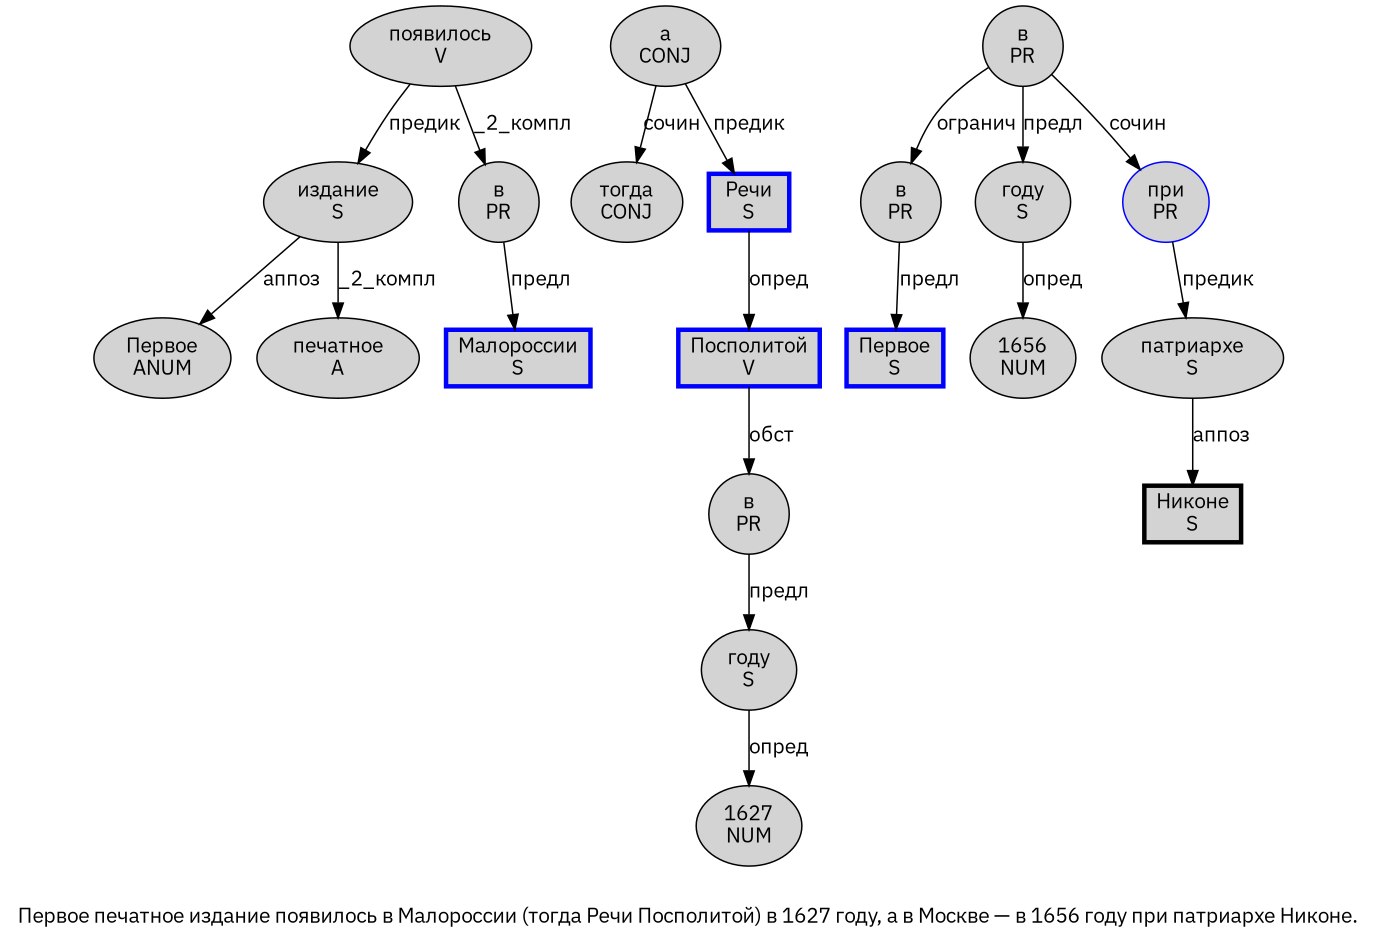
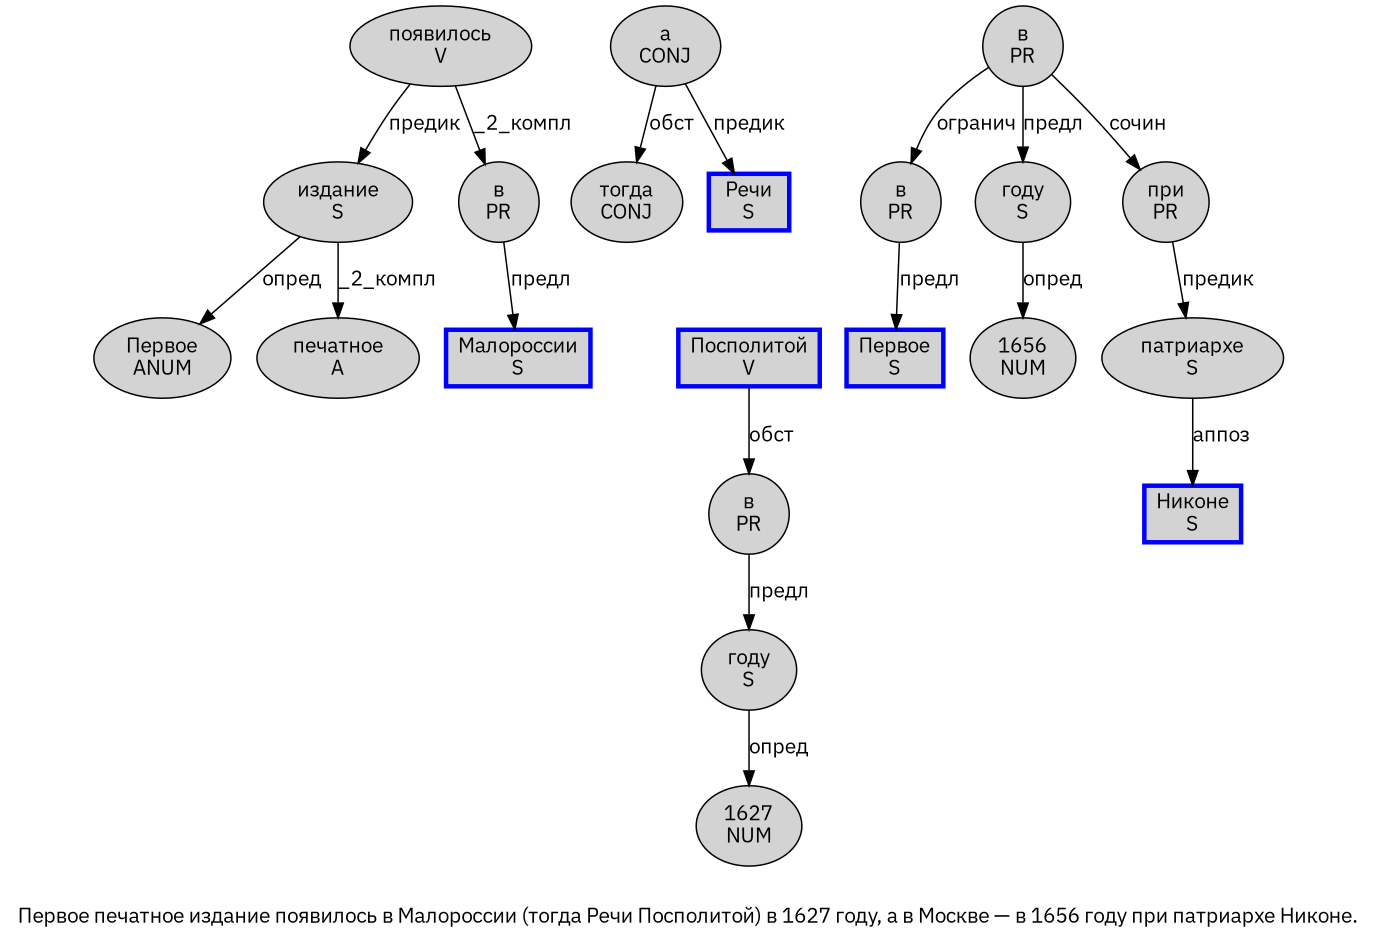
edge "а CONJ" -> "тогда CONJ": label "сочин" -> "обст"
node "при PR": color blue -> black
edge "Речи S" -> "Посполитой V": removed, label "опред"
edge "издание S" -> "Первое ANUM": label "аппоз" -> "опред"
node "Никоне S": color black -> blue
